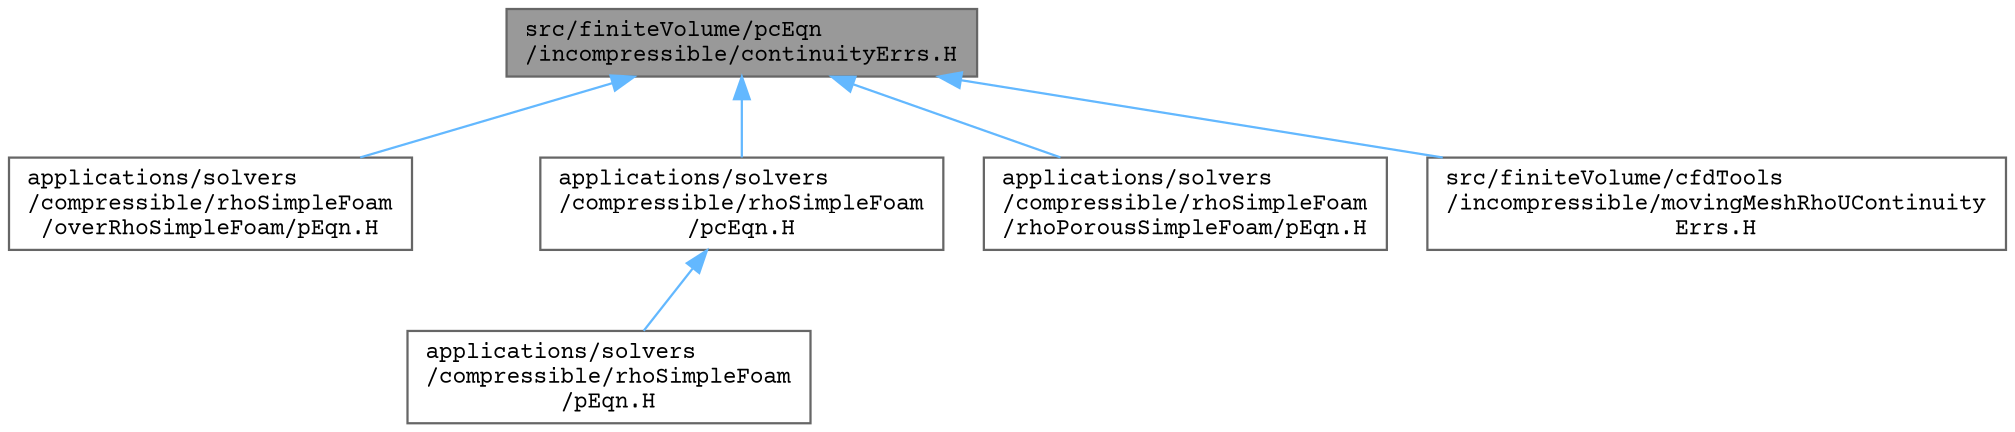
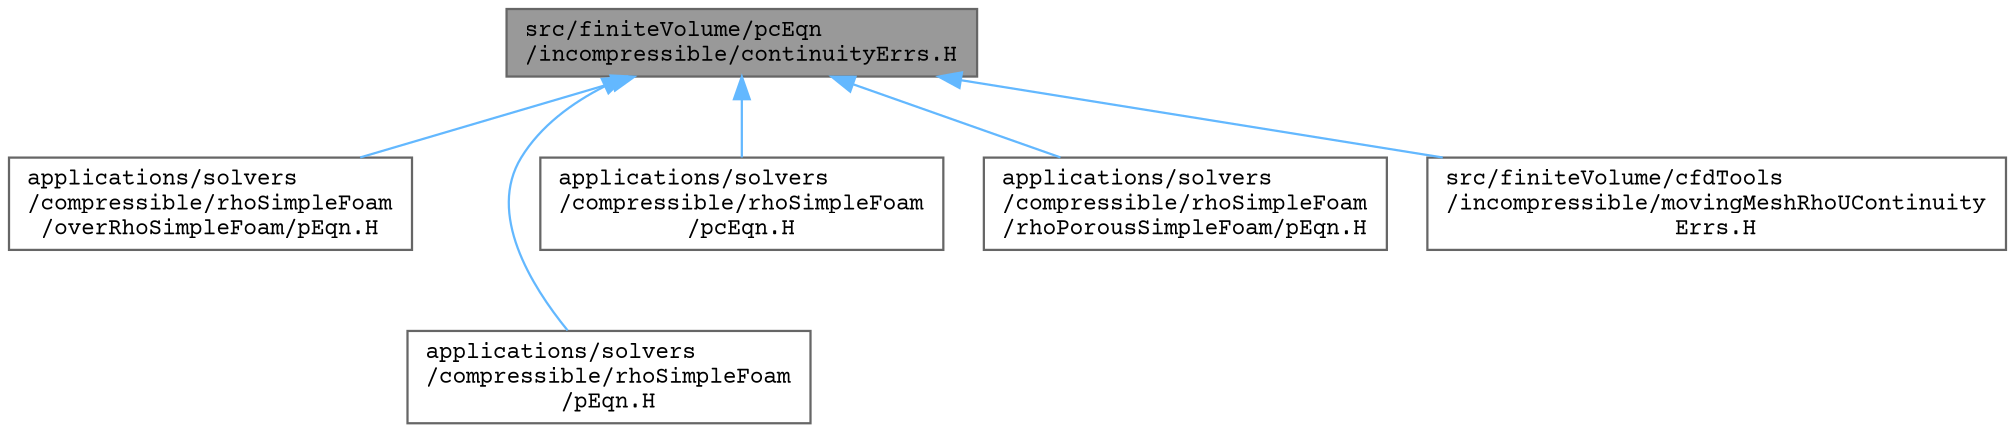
edge "applications/solvers /compressible/rhoSimpleFoam /pEqn.H" -> "applications/solvers /compressible/rhoSimpleFoam /pcEqn.H": now "applications/solvers /compressible/rhoSimpleFoam /pEqn.H" -> "src/finiteVolume/pcEqn /incompressible/continuityErrs.H"
